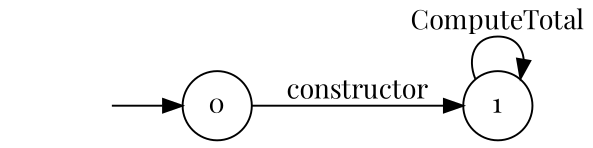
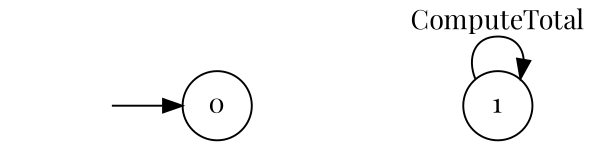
edge "0" -> "1": removed, label "constructor"
